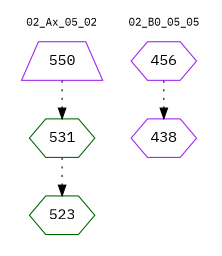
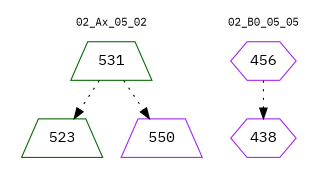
edge "550" -> "531": reversed
node "531": shape hexagon -> trapezium
node "523": shape hexagon -> trapezium
